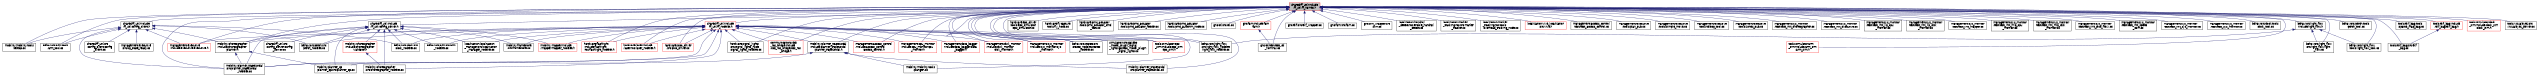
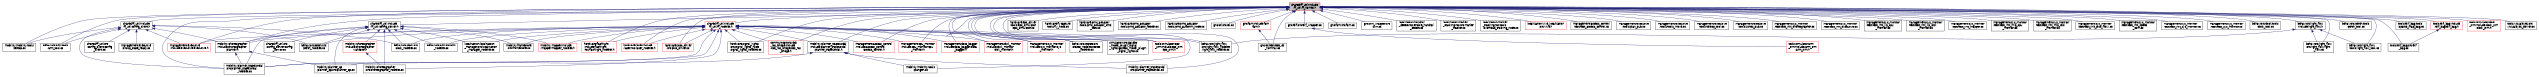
node "management/executive /tools/simple_move.cc": label "management/executive /tools/simple_move.cc" -> "management/executive /tools/tools_move.cc"
edge "tools/simulator/arm _sim/include/arm_sim /arm_sim.h" -> "shared/ff_util/include /ff_util/ff_names.h": now "tools/simulator/arm _sim/include/arm_sim /arm_sim.h" -> "gnc/ekf/src/ekf_wrapper.cc"
